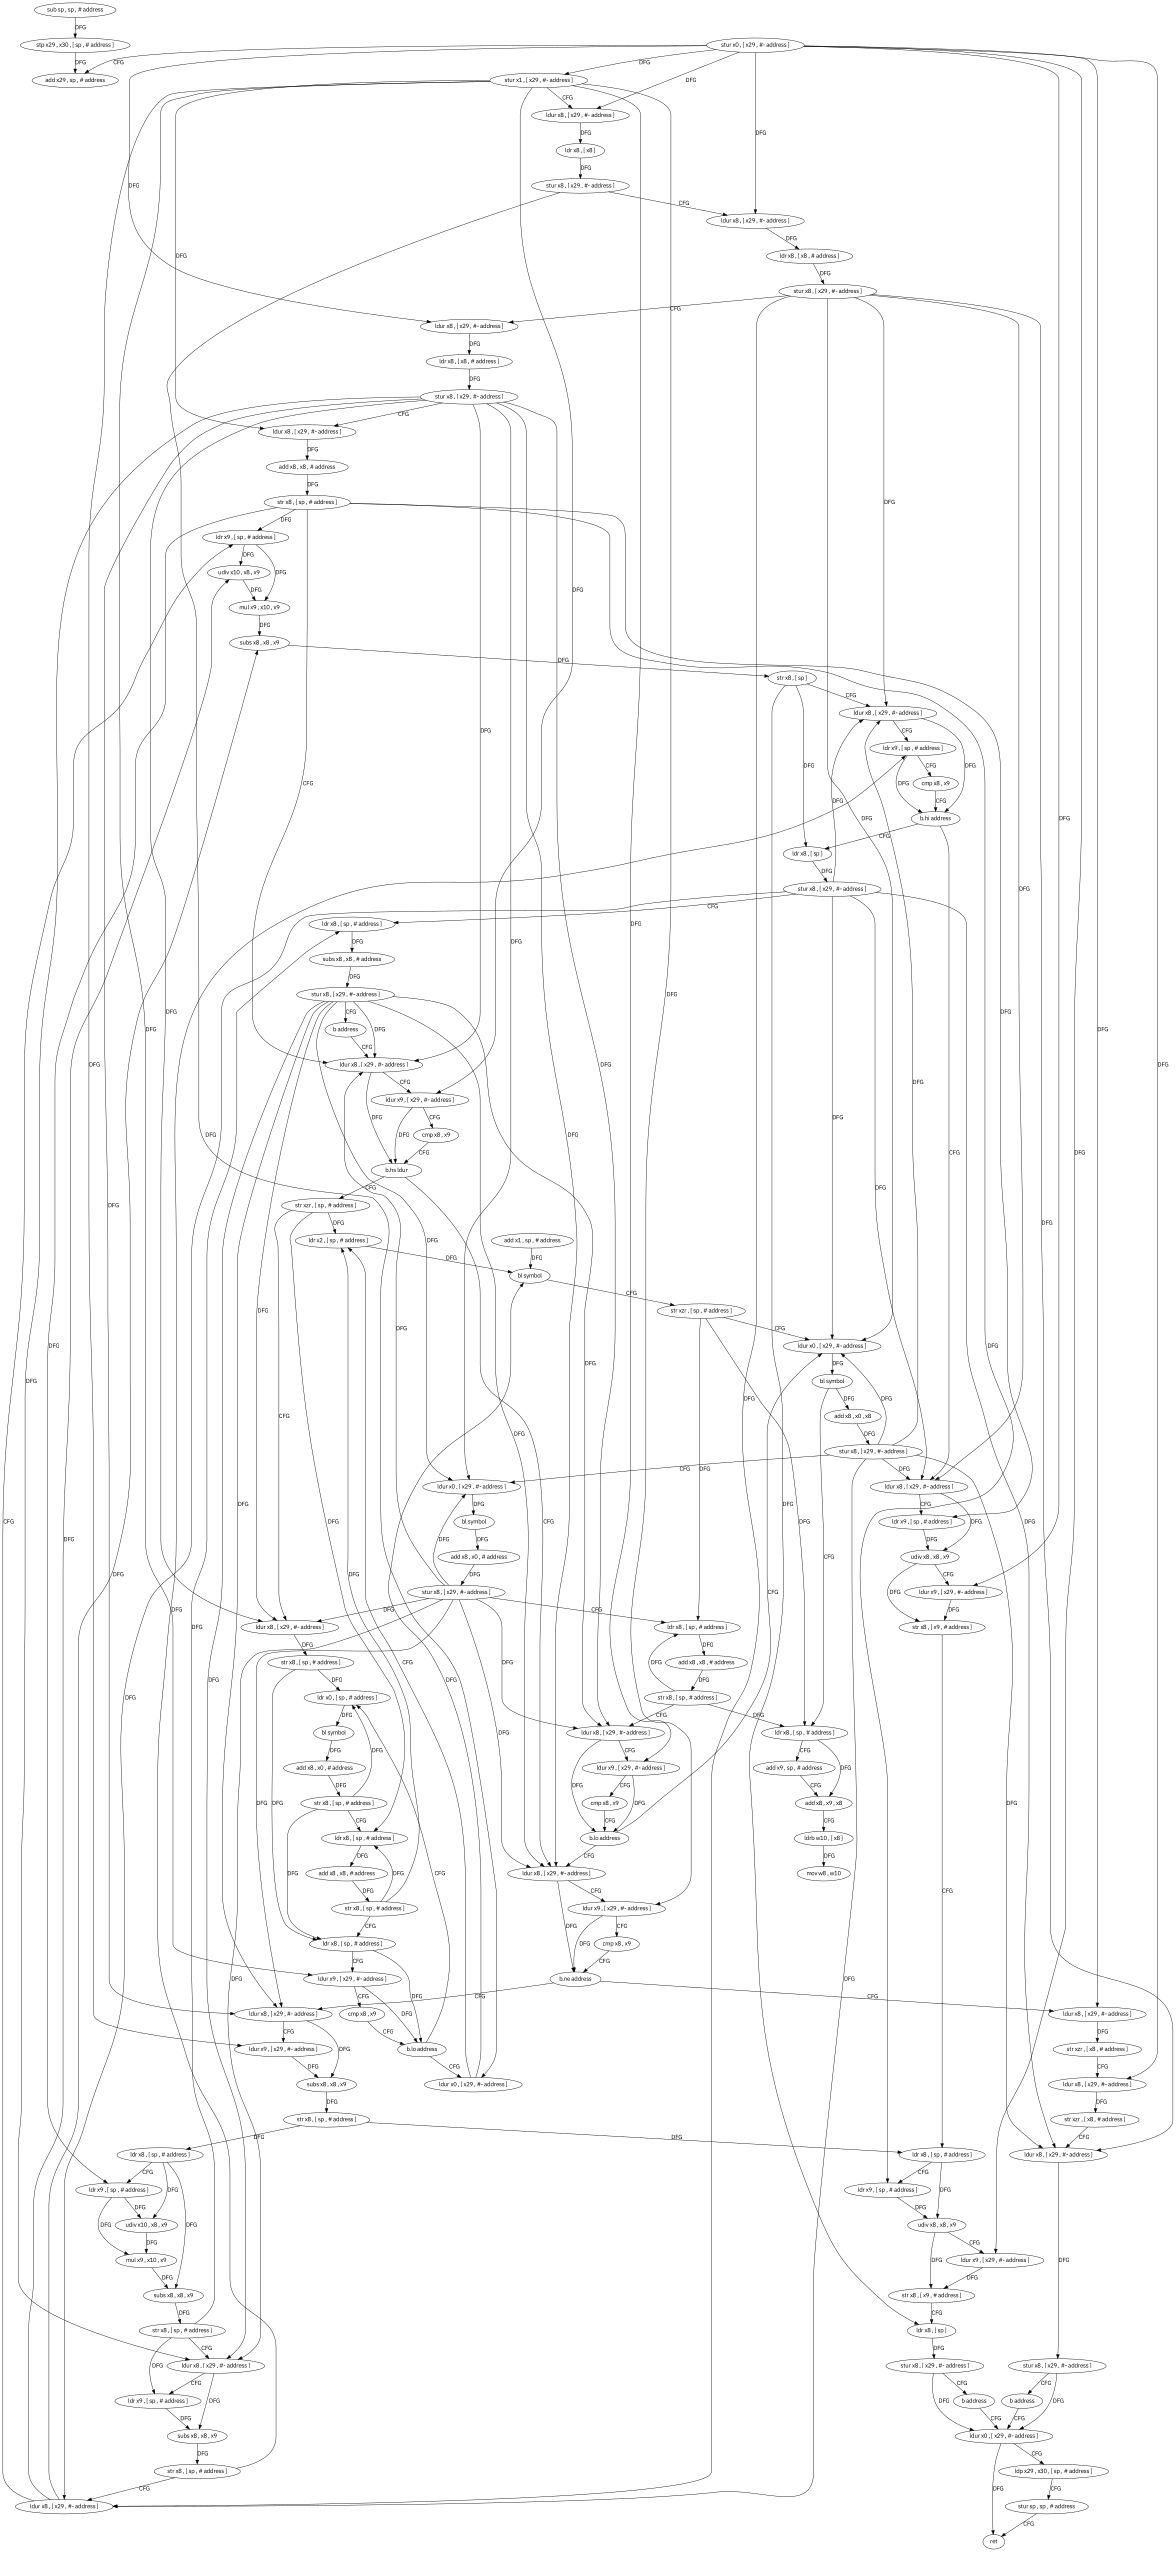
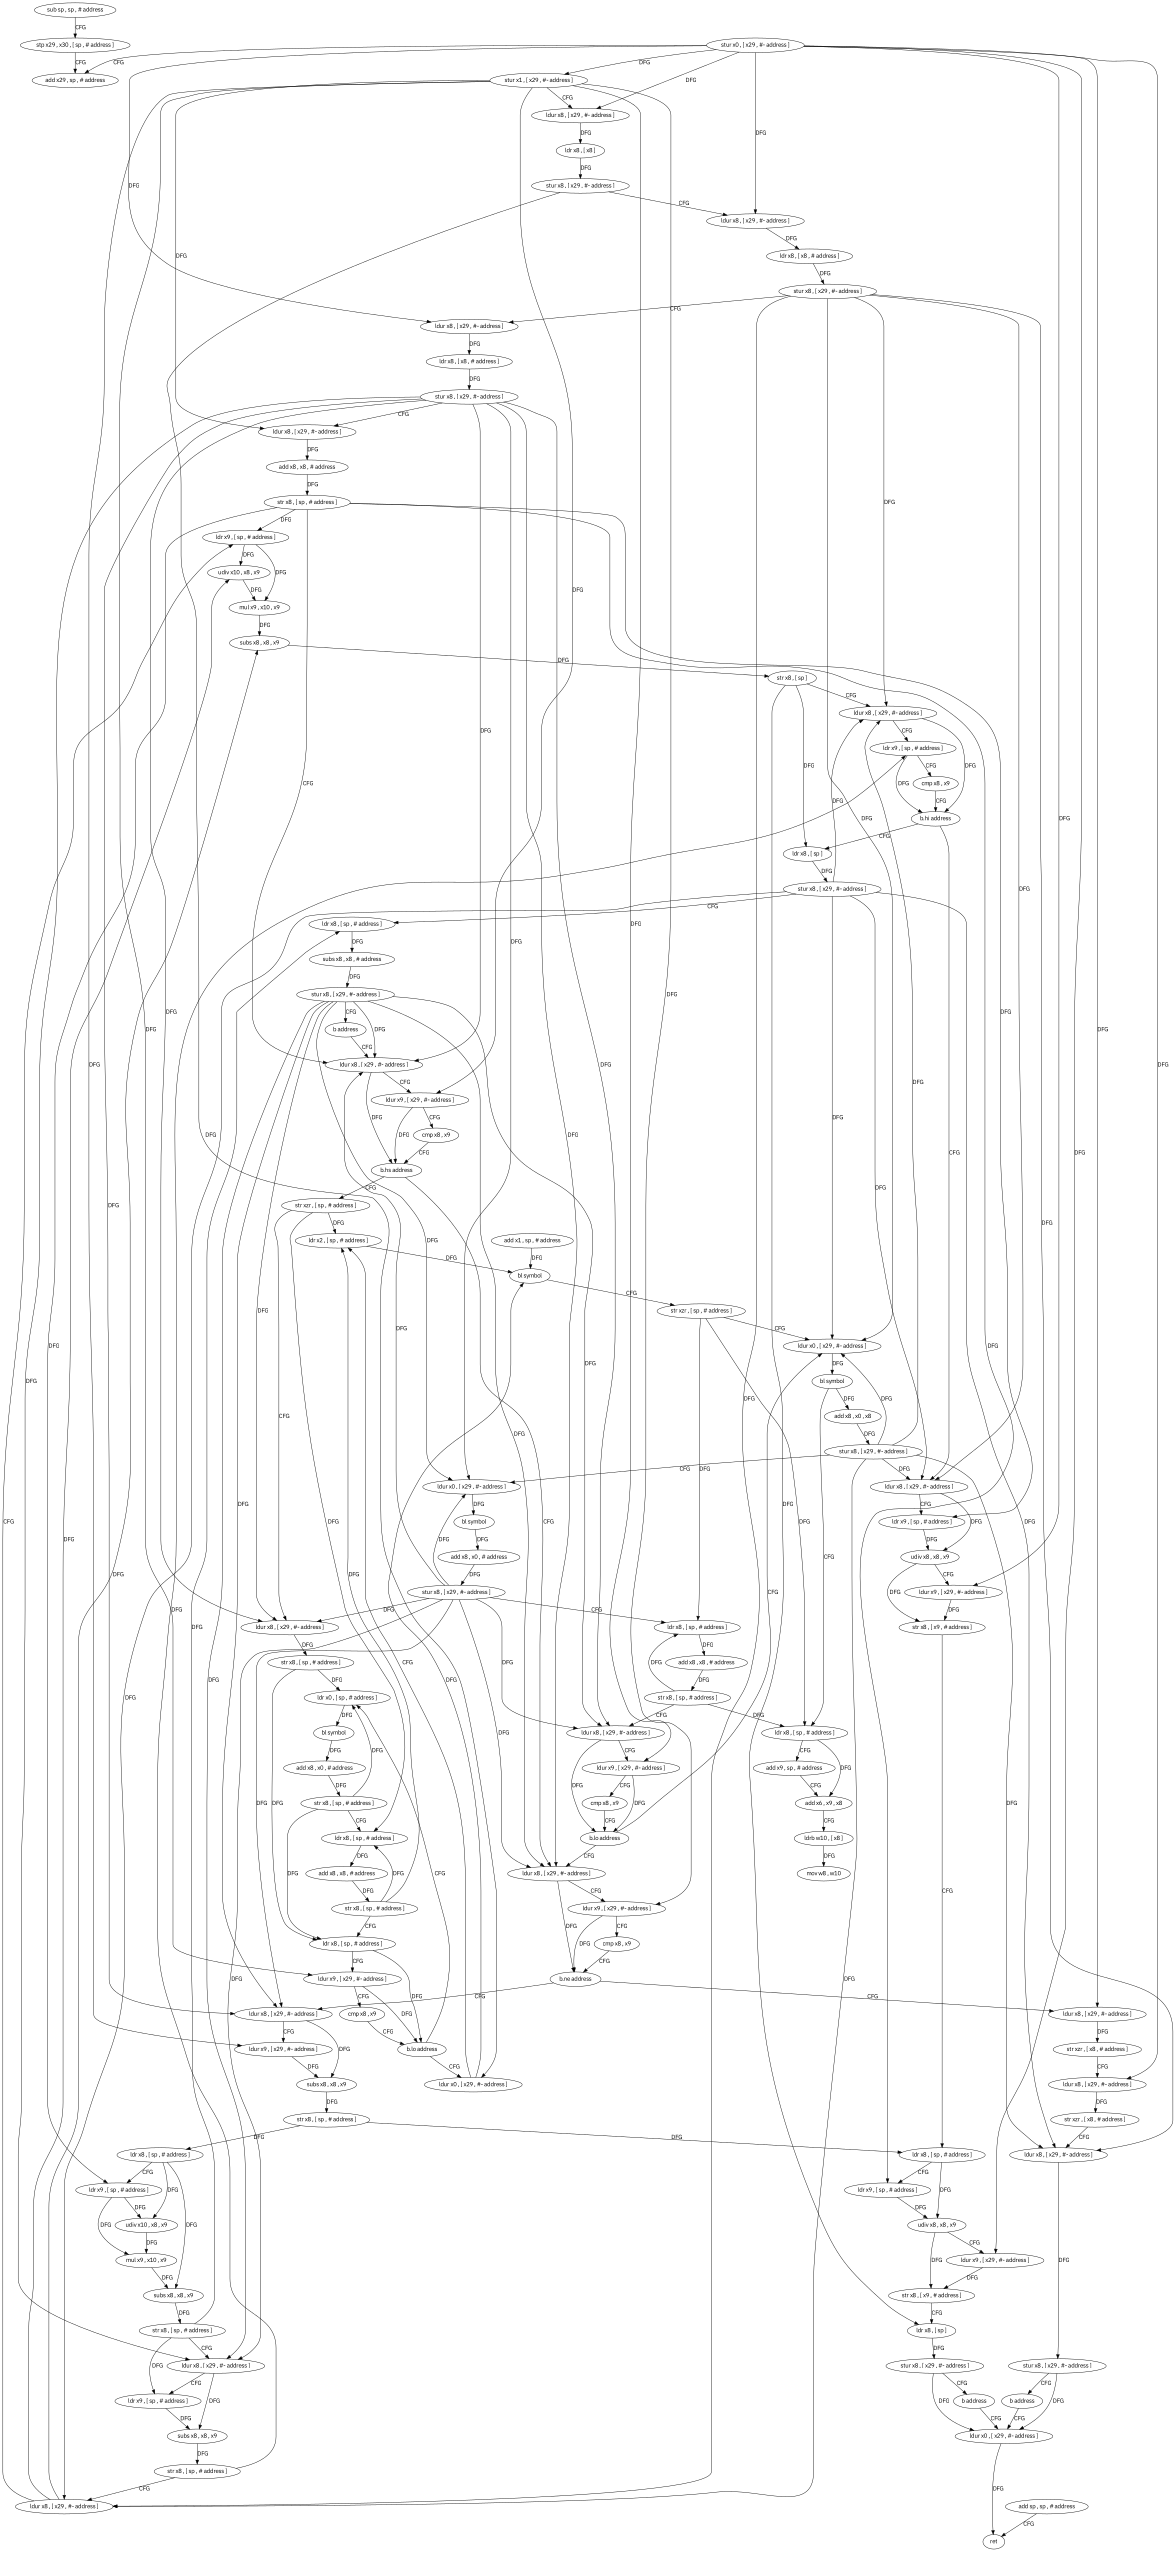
edge "sub sp , sp , # address" -> "stp x29 , x30 , [ sp , # address ]": label "DFG" -> "CFG"
edge "stp x29 , x30 , [ sp , # address ]" -> "add x29 , sp , # address": label "DFG" -> "CFG"
node "b.hs ldur": label "b.hs ldur" -> "b.hs address"
node "add x8 , x9 , x8": label "add x8 , x9 , x8" -> "add x6 , x9 , x8"
node "ldp x29 , x30 , [ sp , # address ]": removed
node "stur sp , sp , # address": label "stur sp , sp , # address" -> "add sp , sp , # address"
